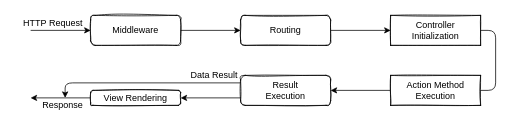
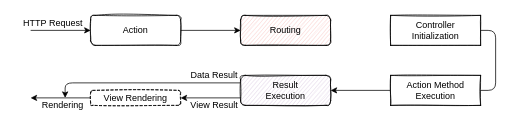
node "Middleware": label "Middleware" -> "Action"
node "Routing": fillcolor #ffffff -> #f8cecc
edge "Routing" -> "Controller Initialization": removed
node "Result Execution": fillcolor #ffffff -> #e1d5e7
node "View Rendering": style solid -> dashed
node "Response": label "Response" -> "Rendering"
node "View Result": added
